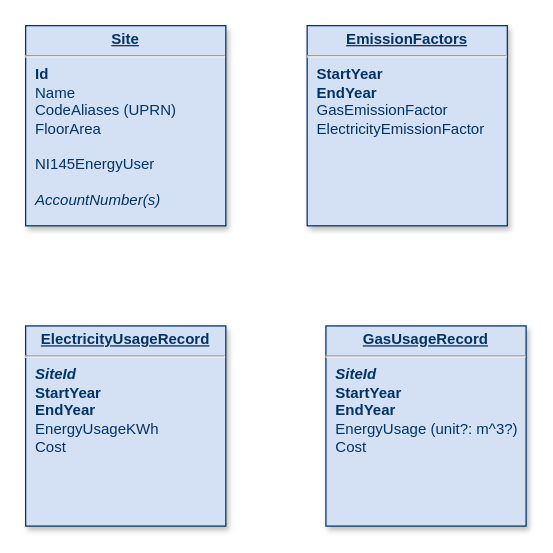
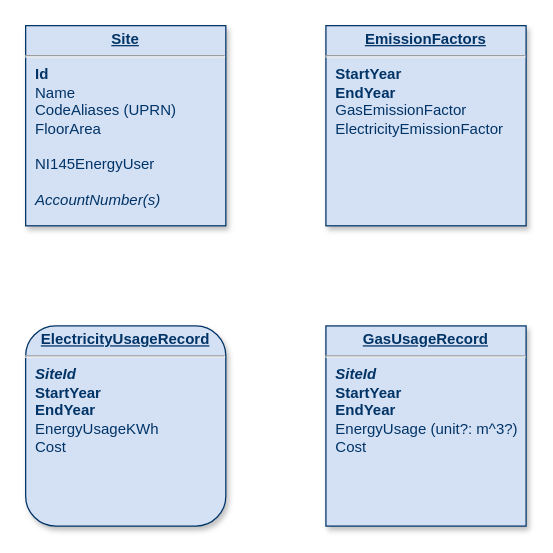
node "EmissionFactors StartYear EndYear GasEmissionFactor ElectricityEmissionFactor": moved (407, 126) -> (426, 126)
node "ElectricityUsageRecord SiteId StartYear EndYear EnergyUsageKWh Cost": shape rectangle -> rounded rectangle
